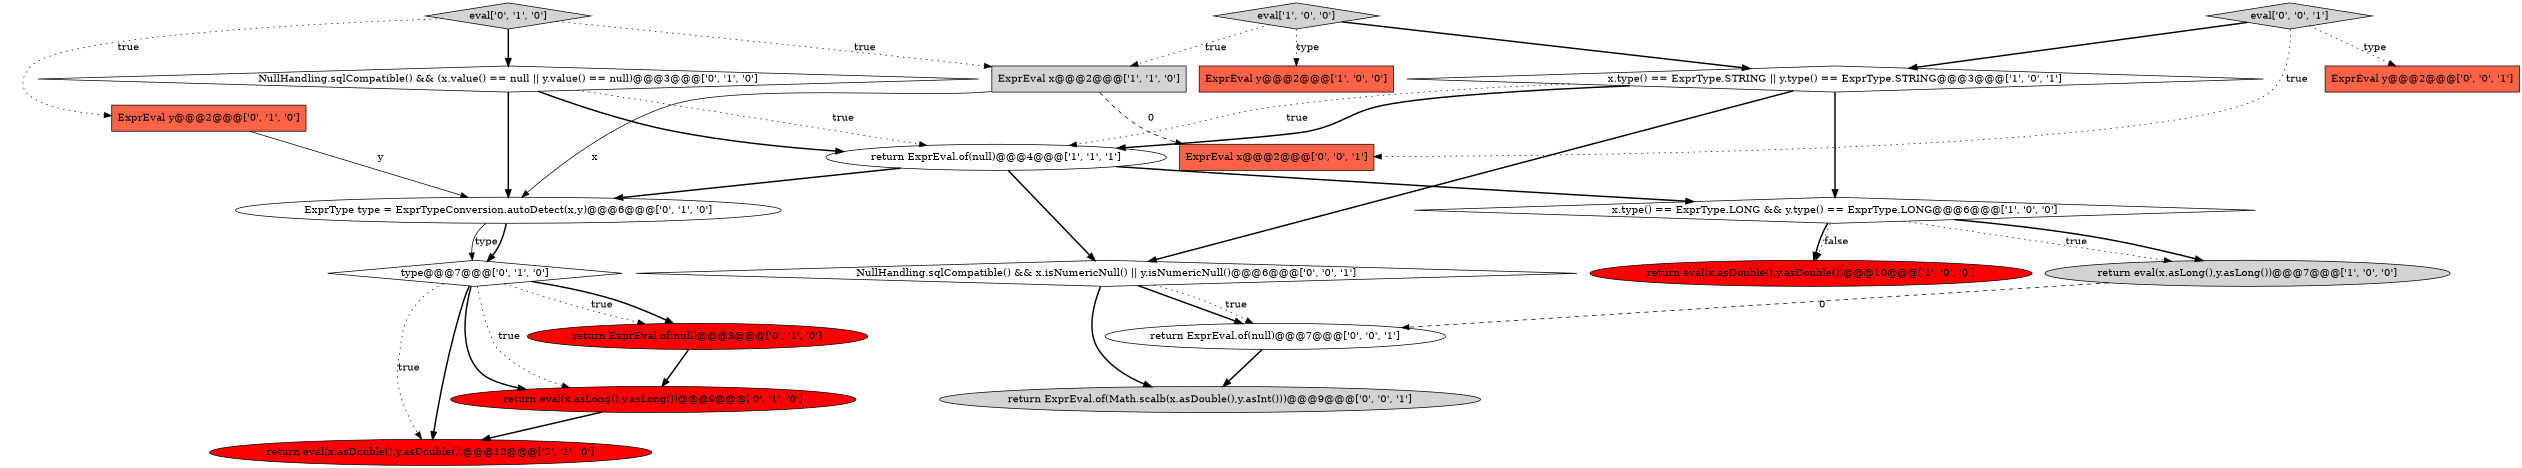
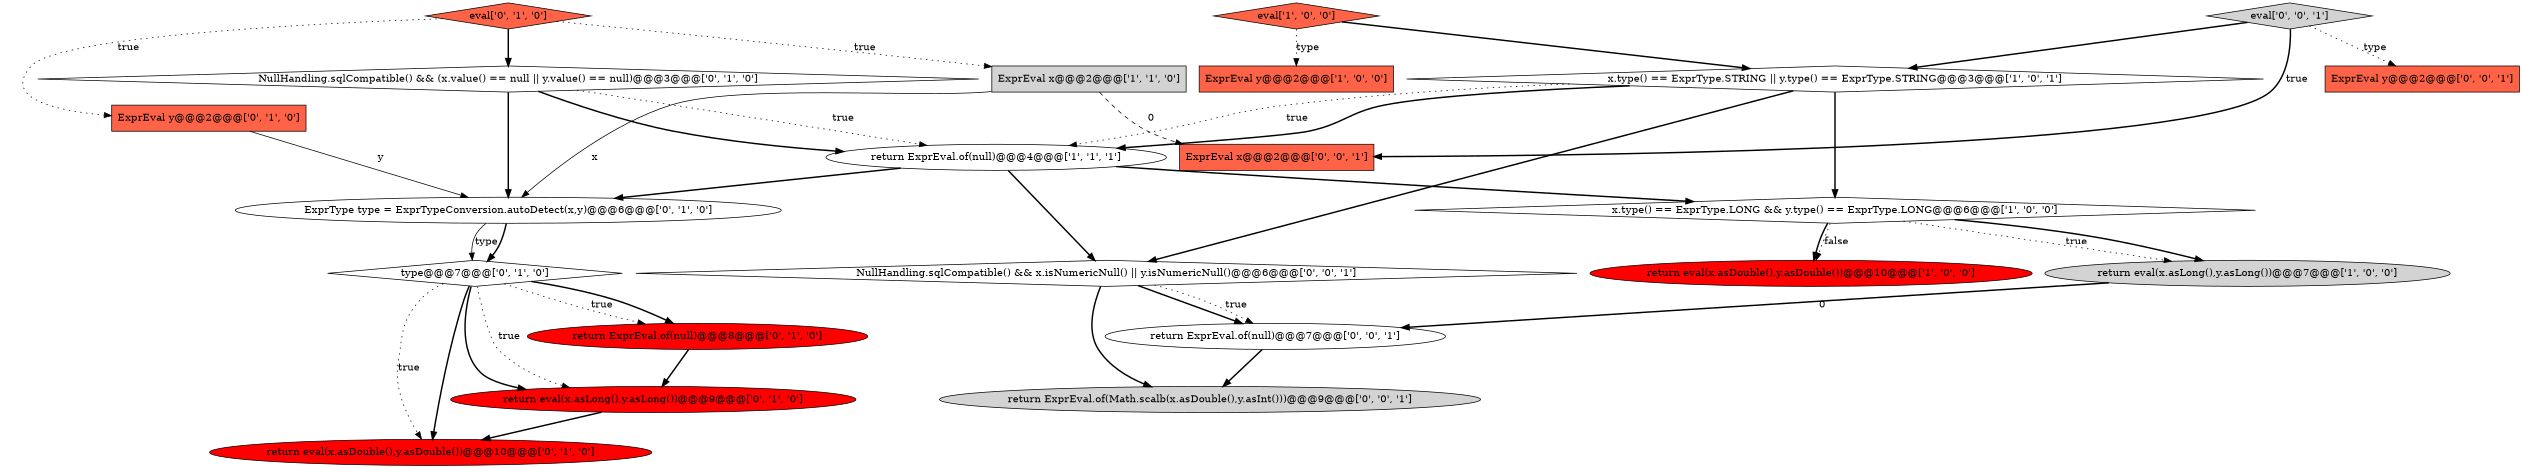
node "eval['0', '1', '0']": fillcolor lightgray -> tomato
node "eval['1', '0', '0']": fillcolor lightgray -> tomato
edge "eval['1', '0', '0']" -> "ExprEval x@@@2@@@['1', '1', '0']": removed, label "true"
edge "eval['0', '0', '1']" -> "ExprEval x@@@2@@@['0', '0', '1']": style dotted -> bold
edge "return eval(x.asLong(),y.asLong())@@@7@@@['1', '0', '0']" -> "return ExprEval.of(null)@@@7@@@['0', '0', '1']": style dashed -> bold
